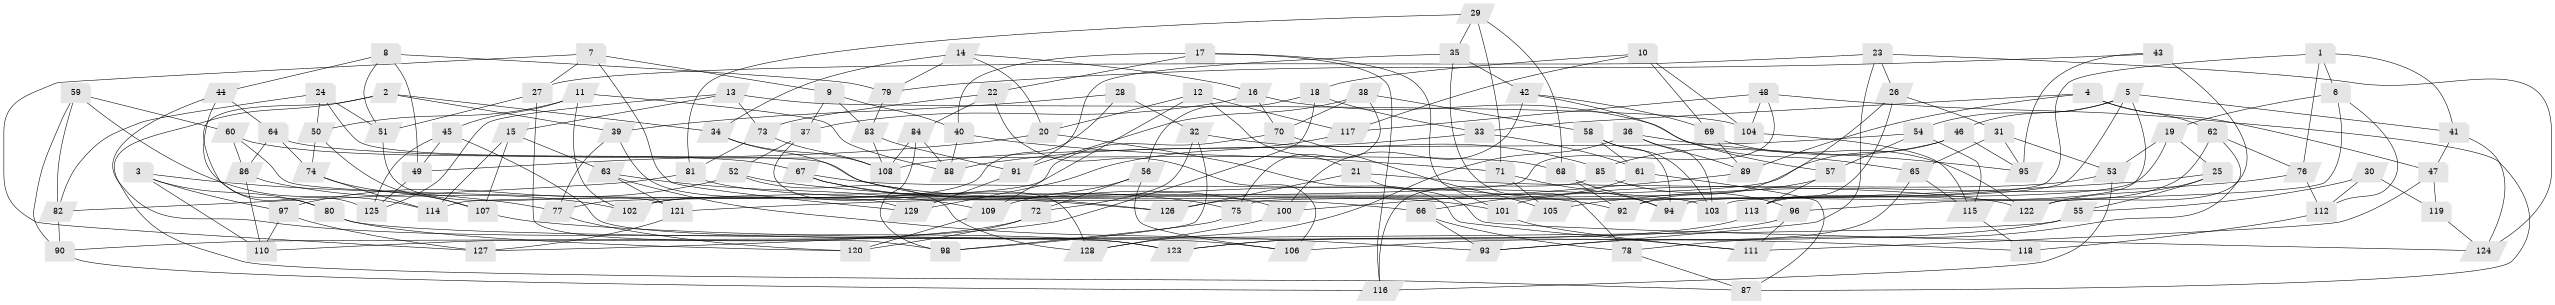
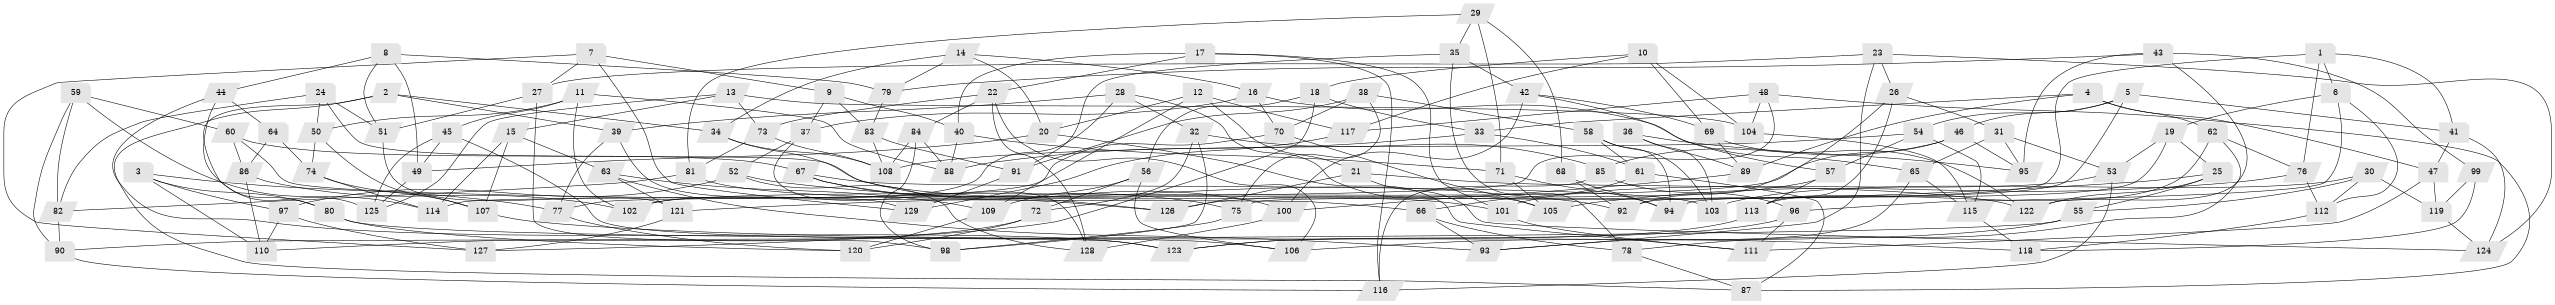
edge "64" -- "68": removed
node "99": added
edge "28" -- "105": added
edge "5" -- "103": now "30" -- "103"
edge "36" -- "128": now "22" -- "128"
